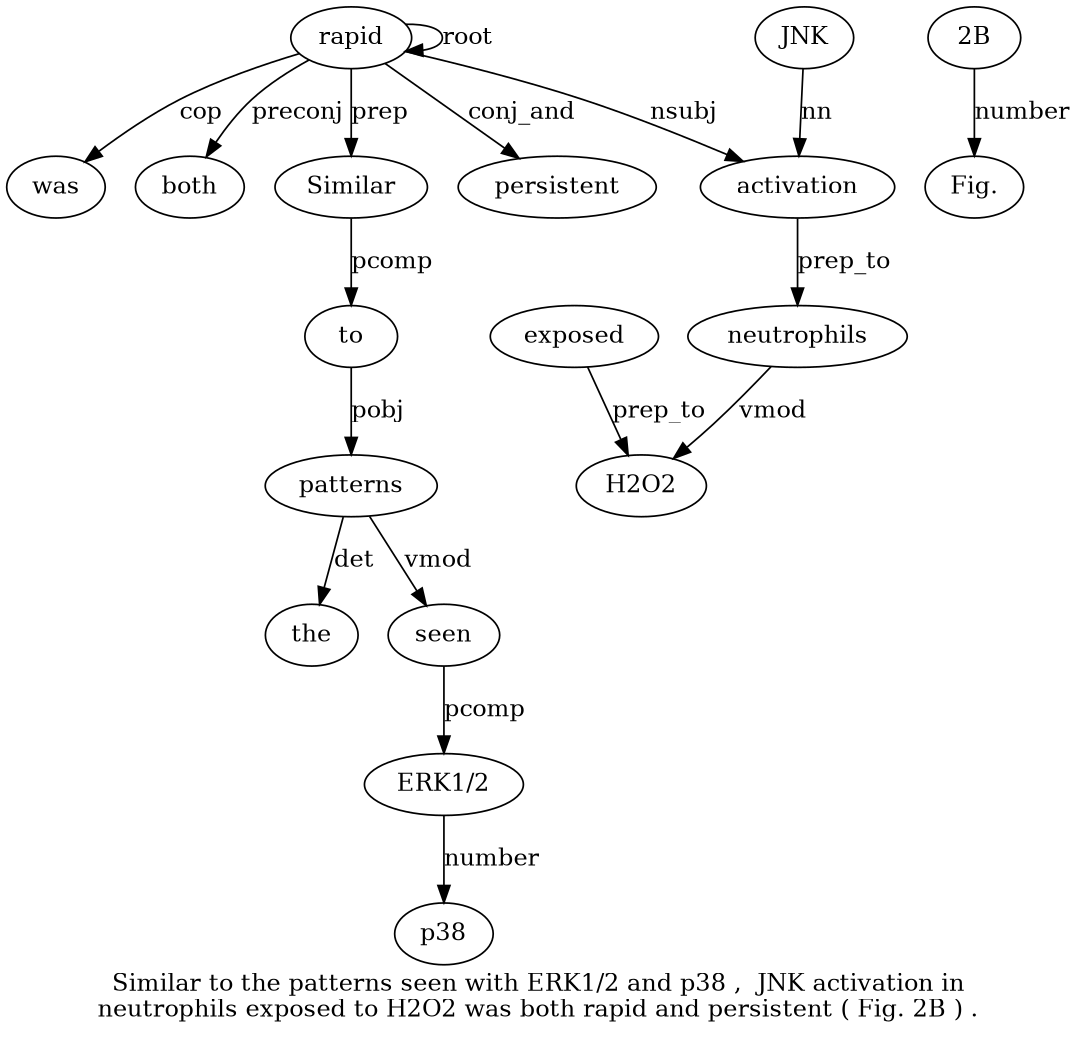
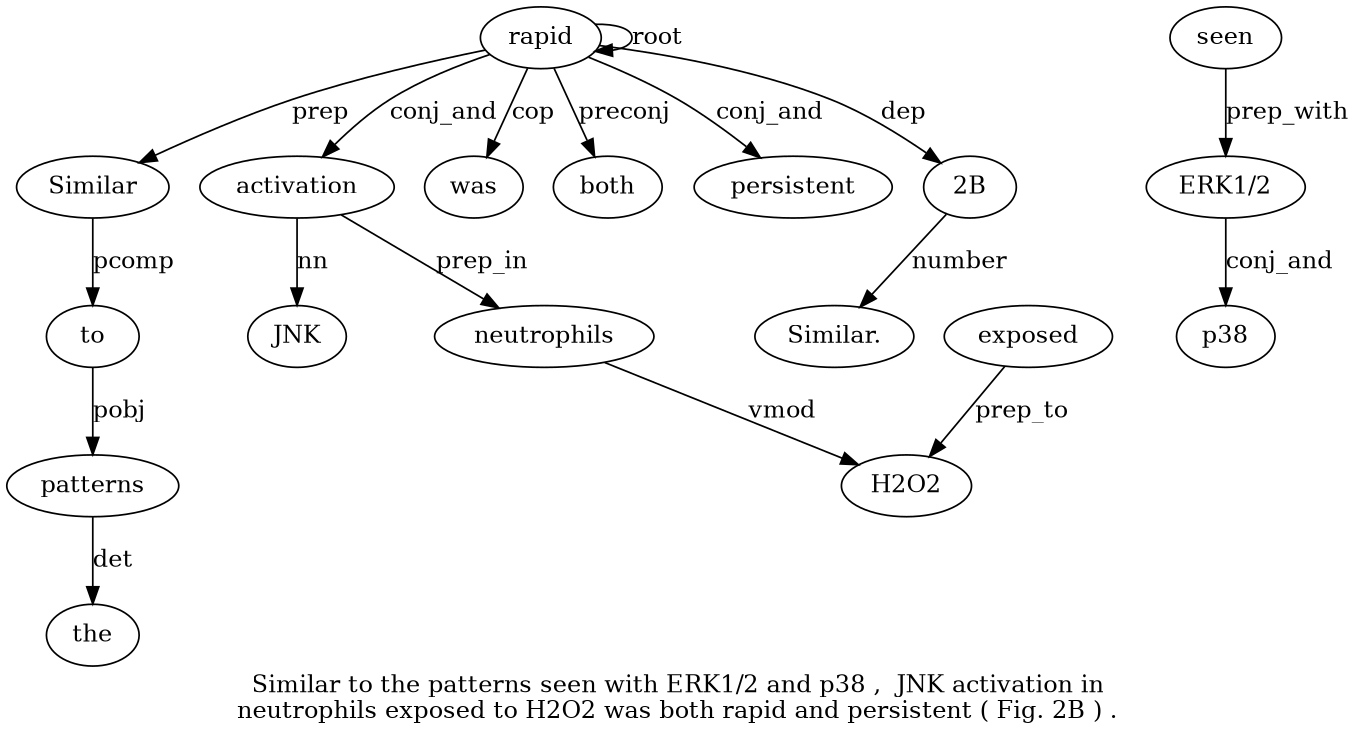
edge "rapid" -> "2B": added, label "dep"
edge "JNK" -> "activation": reversed
edge "rapid" -> "activation": label "nsubj" -> "conj_and"
node "Fig.": label "Fig." -> "Similar."
edge "activation" -> "neutrophils": label "prep_to" -> "prep_in"
edge "patterns" -> "seen": removed, label "vmod"
edge "seen" -> "ERK1/2": label "pcomp" -> "prep_with"
edge "ERK1/2" -> "p38": label "number" -> "conj_and"
